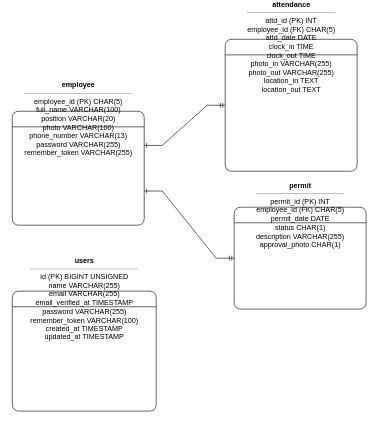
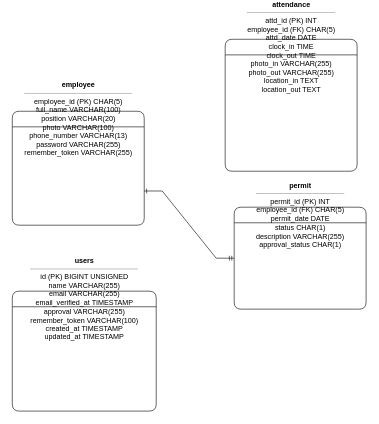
edge "attendanceattd_id (PK) INT employee_id (FK) CHAR(5) attd_date DATE clock_in TIME clock_out TIME photo_in VARCHAR(255) photo_out VARCHAR(255) location_in TEXT location_out TEXT" -- "employeeemployee_id (PK) CHAR(5) full_name VARCHAR(100) position VARCHAR(20) photo VARCHAR(100) phone_number VARCHAR(13) password VARCHAR(255) remember_token VARCHAR(255)": removed
node "permitpermit_id (PK) INT employee_id (FK) CHAR(5) permit_date DATE status CHAR(1) description VARCHAR(255) approval_photo CHAR(1)": label "permitpermit_id (PK) INT employee_id (FK) CHAR(5) permit_date DATE status CHAR(1) description VARCHAR(255) approval_photo CHAR(1)" -> "permitpermit_id (PK) INT employee_id (FK) CHAR(5) permit_date DATE status CHAR(1) description VARCHAR(255) approval_status CHAR(1)"
node "usersid (PK) BIGINT UNSIGNED name VARCHAR(255) email VARCHAR(255) email_verified_at TIMESTAMP password VARCHAR(255) remember_token VARCHAR(100) created_at TIMESTAMP updated_at TIMESTAMP": label "usersid (PK) BIGINT UNSIGNED name VARCHAR(255) email VARCHAR(255) email_verified_at TIMESTAMP password VARCHAR(255) remember_token VARCHAR(100) created_at TIMESTAMP updated_at TIMESTAMP" -> "usersid (PK) BIGINT UNSIGNED name VARCHAR(255) email VARCHAR(255) email_verified_at TIMESTAMP approval VARCHAR(255) remember_token VARCHAR(100) created_at TIMESTAMP updated_at TIMESTAMP"
